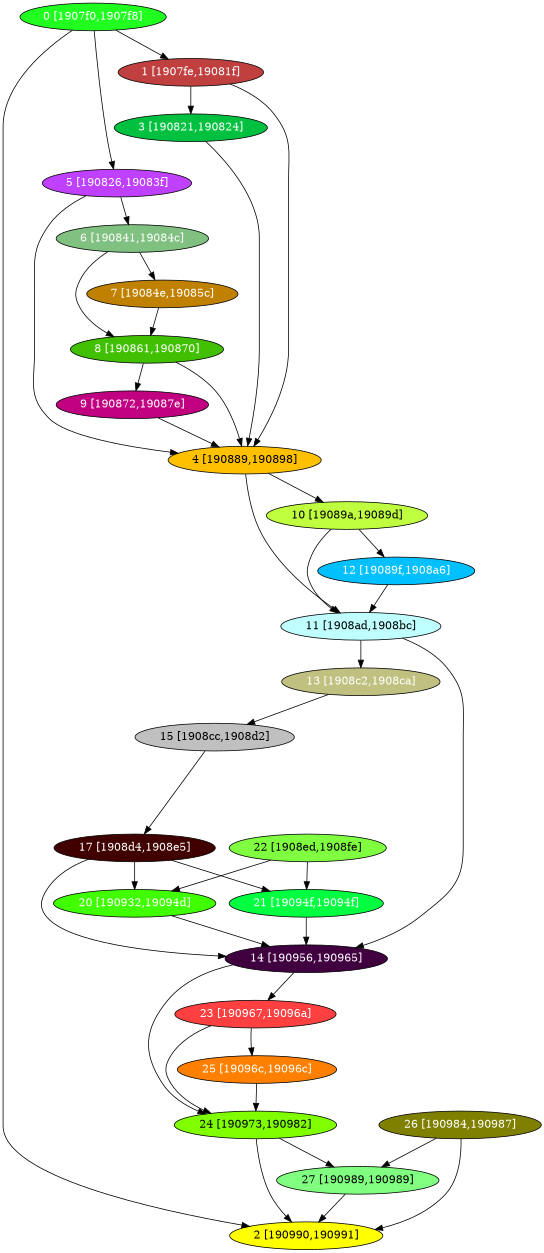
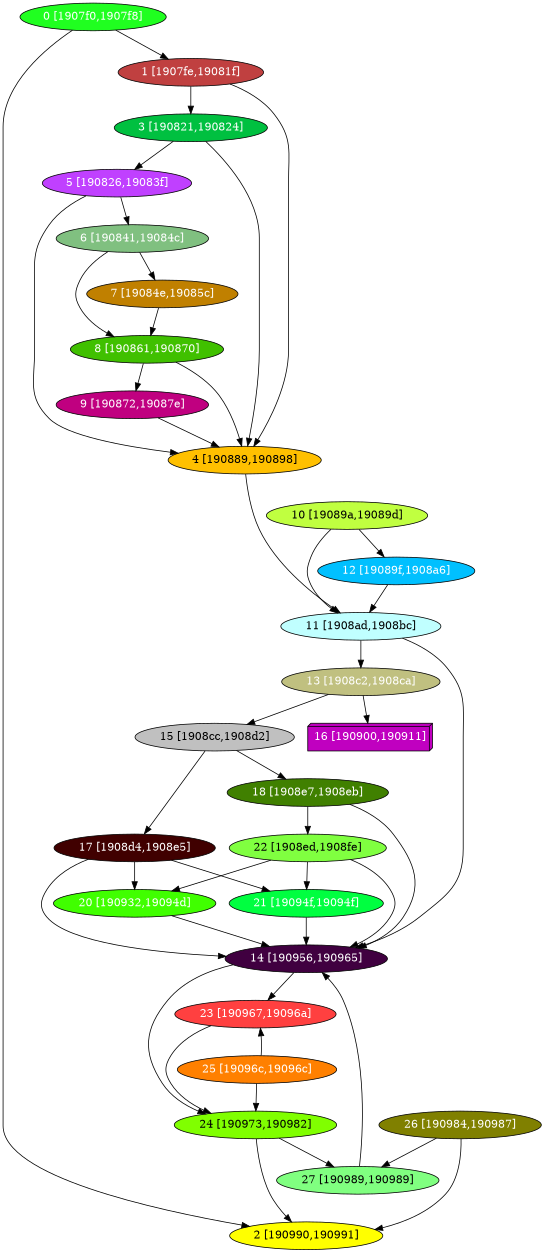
edge "0 [1907f0,1907f8]" -> "5 [190826,19083f]": now "3 [190821,190824]" -> "5 [190826,19083f]"
edge "4 [190889,190898]" -> "10 [19089a,19089d]": removed
node "16 [190900,190911]": added
node "18 [1908e7,1908eb]": added
edge "22 [1908ed,1908fe]" -> "14 [190956,190965]": added
edge "23 [190967,19096a]" -> "25 [19096c,19096c]": reversed
edge "27 [190989,190989]" -> "2 [190990,190991]": now "27 [190989,190989]" -> "14 [190956,190965]"
